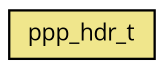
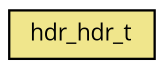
node "ppp_hdr_t": label "ppp_hdr_t" -> "hdr_hdr_t"
